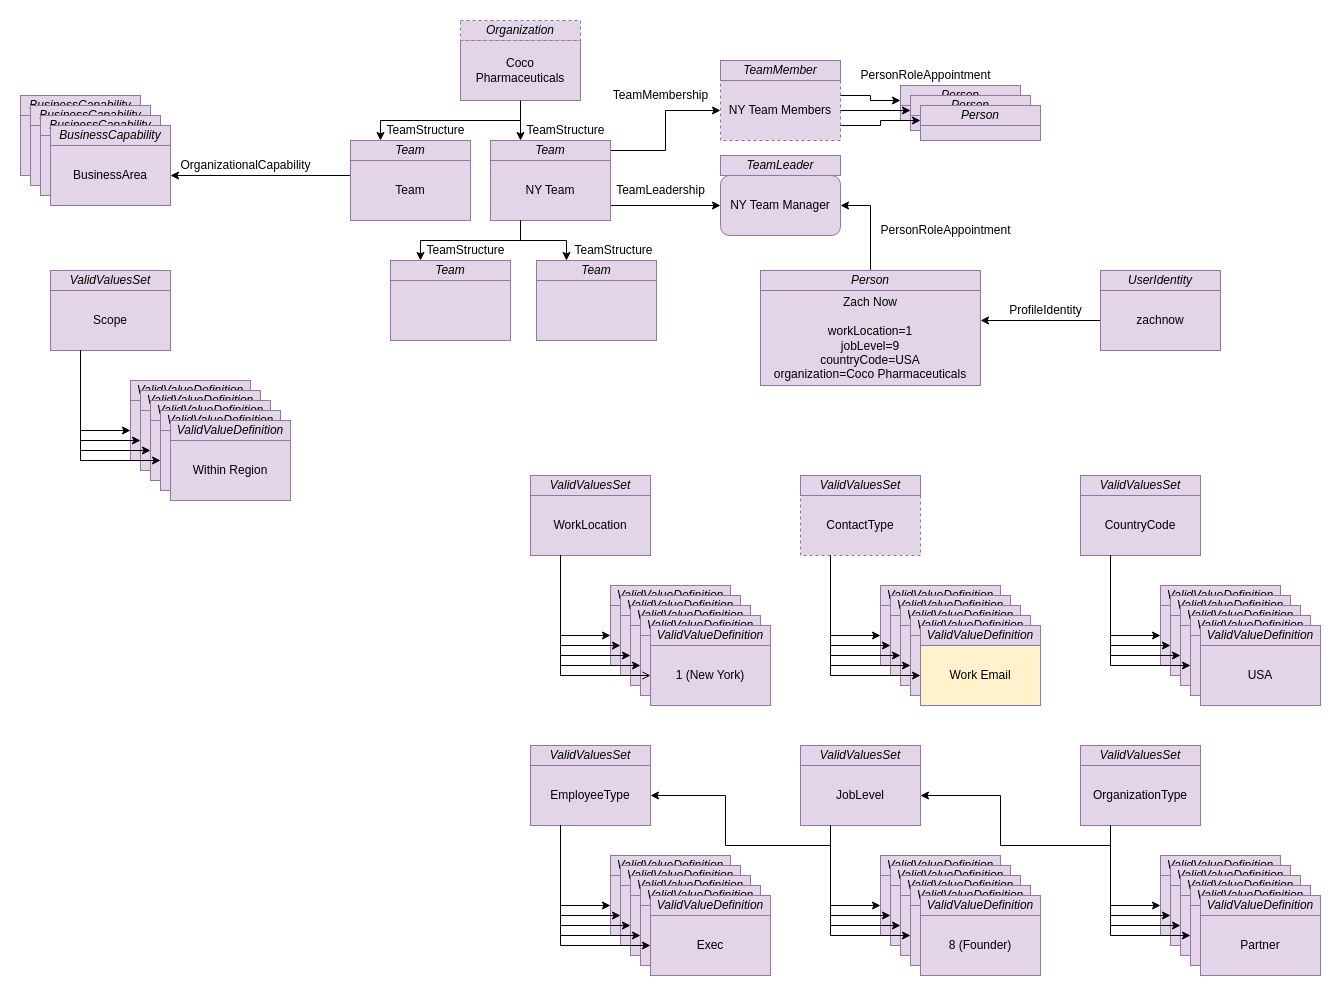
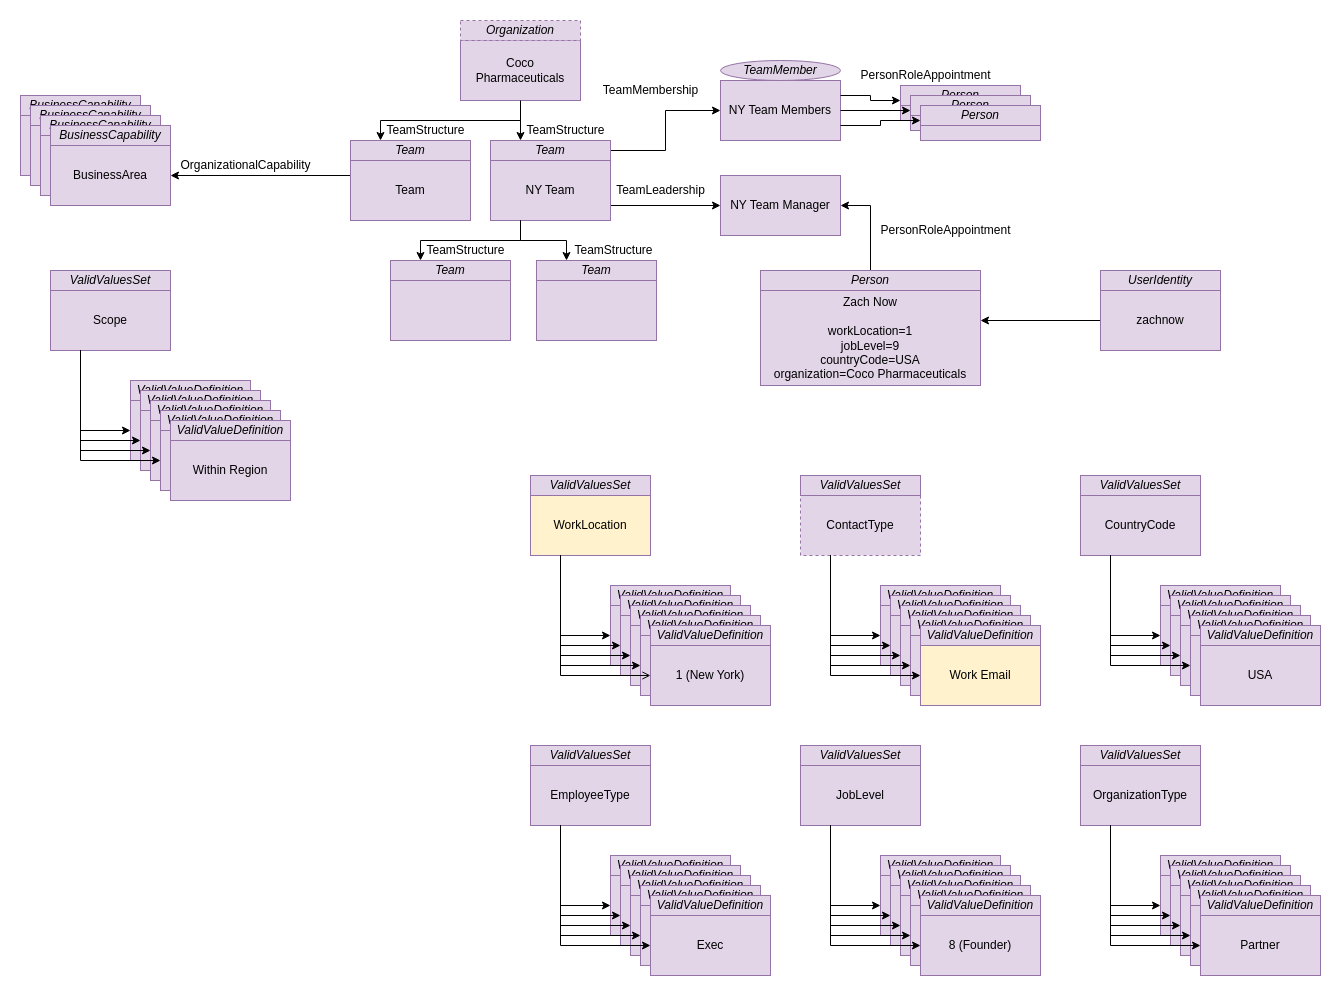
node "TeamMember": shape rectangle -> ellipse
node "TeamMembership": moved (661, 96) -> (651, 91)
node "NY Team Members": style dashed -> solid
node "TeamLeader": removed
node "NY Team Manager": shape rounded rectangle -> rectangle
node "ProfileIdentity": removed
node "WorkLocation": fillcolor #e1d5e7 -> #fff2cc
edge "JobLevel" -> "EmployeeType": now "JobLevel" -> "8 (Founder)"
edge "OrganizationType" -> "JobLevel": now "OrganizationType" -> "Partner"
